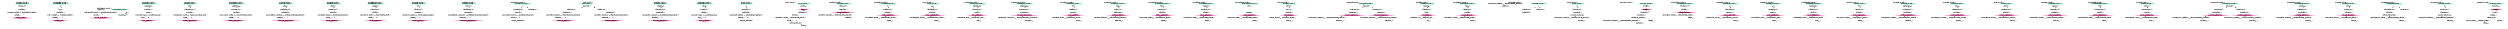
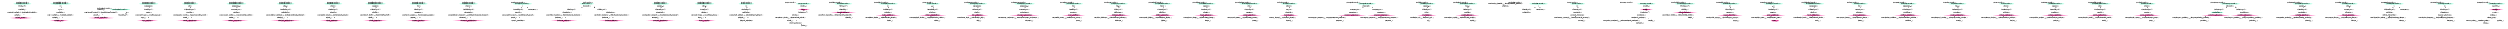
node "int[] strophic_portunidae = new int[][]; <4>": added
node "int hyperresonantPsilanthropy = 0; <5>": fillcolor white -> aquamarine
node "completeResult++; <8>": fillcolor white -> deeppink
